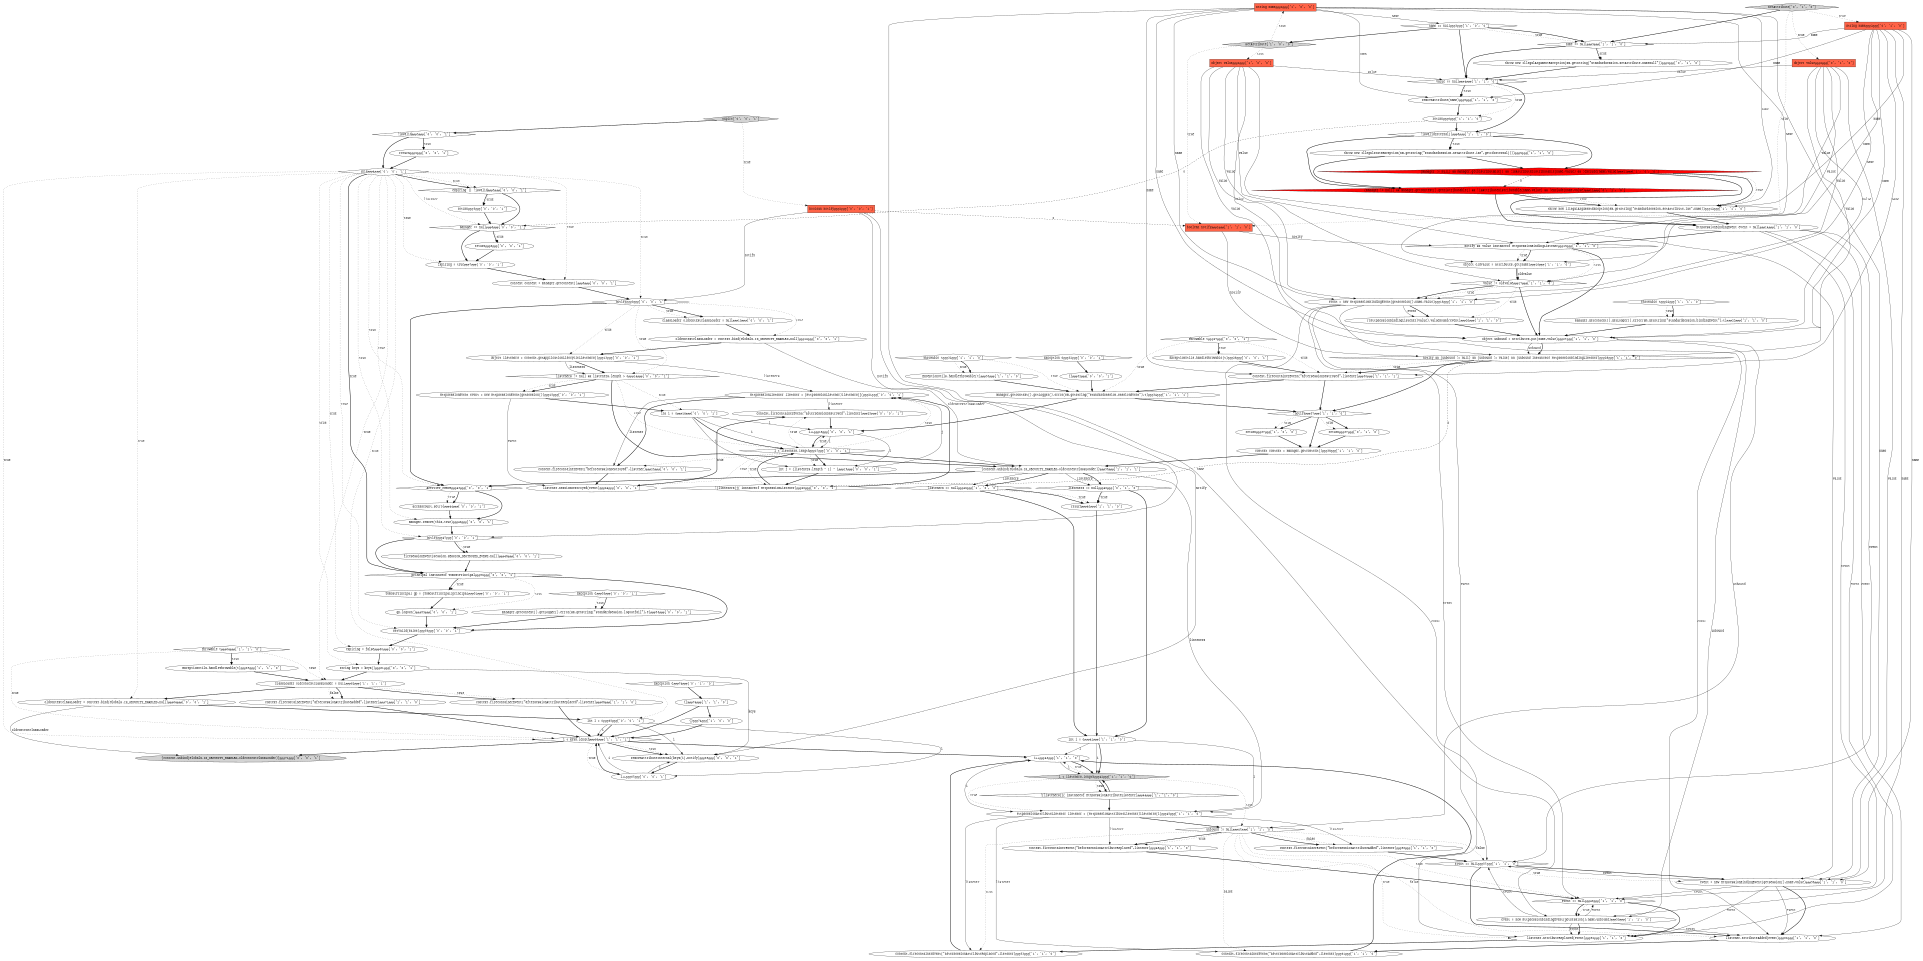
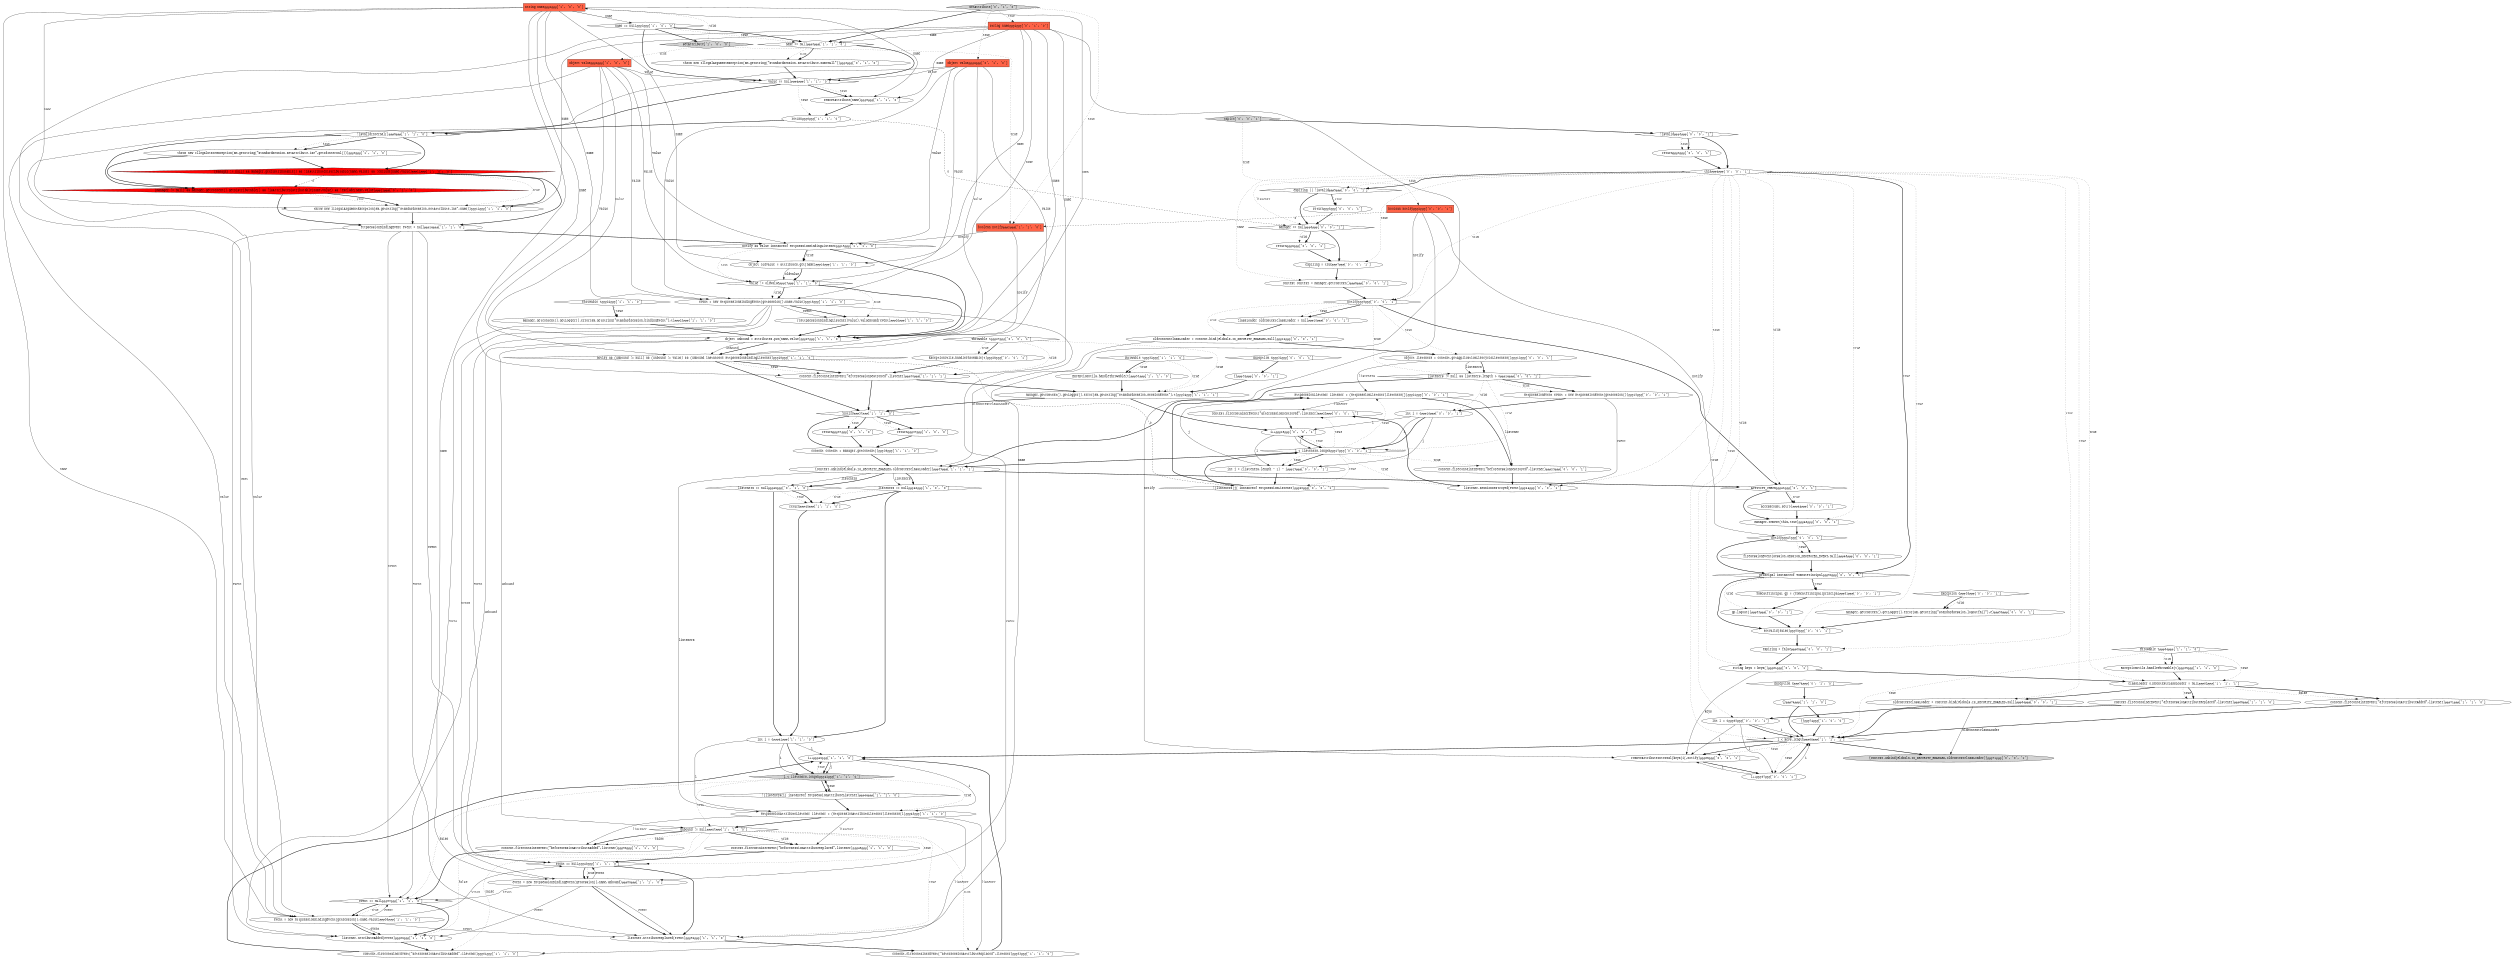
edge "this@@@4@@@['0', '0', '1']" -> "Context context = manager.getContext()@@@8@@@['0', '0', '1']": label "true" -> "name"
edge "this@@@4@@@['0', '0', '1']" -> "notify@@@47@@@['0', '0', '1']": now "this@@@4@@@['0', '0', '1']" -> "listener.sessionDestroyed(event)@@@24@@@['0', '0', '1']"
edge "unbound != null@@@47@@@['1', '1', '0']" -> "event == null@@@57@@@['1', '1', '0']": now "i < listeners.length@@@42@@@['1', '1', '0']" -> "event == null@@@57@@@['1', '1', '0']"
